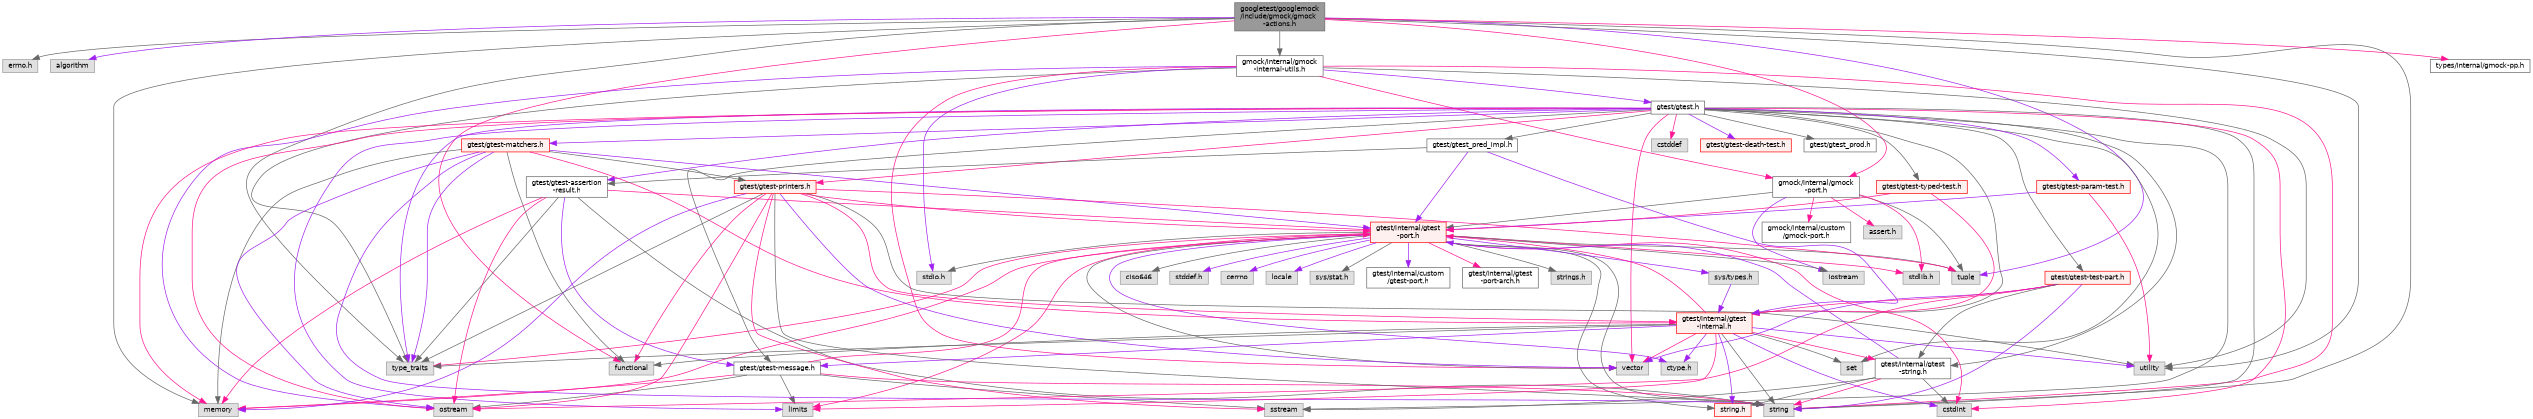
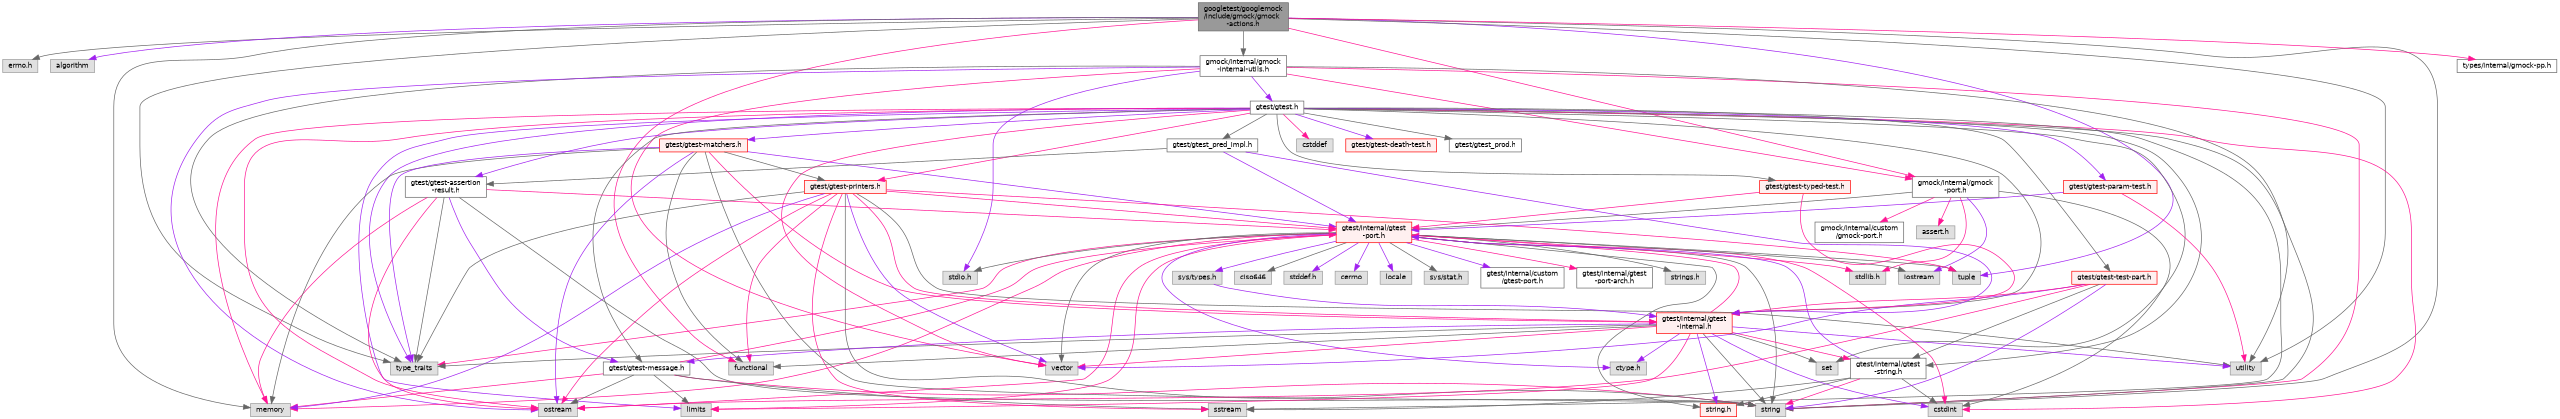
edge "gmock/internal/gmock -port.h" -> "tuple": now "gmock/internal/gmock -port.h" -> "cstdint"
edge "gtest/internal/gtest -port.h" -> "ostream": added
edge "gtest/gtest-matchers.h" -> "string": color purple -> gray40
